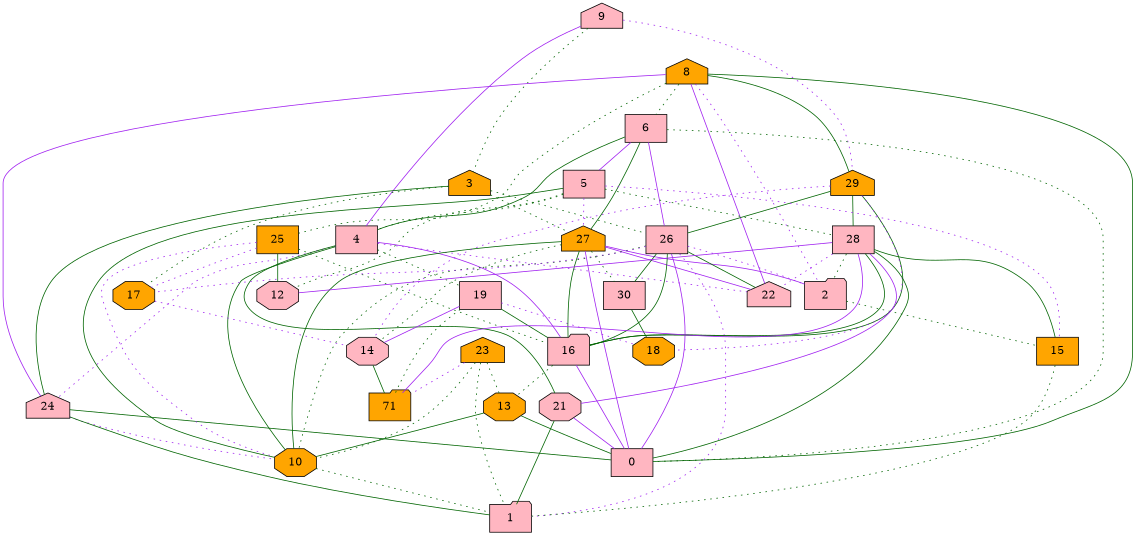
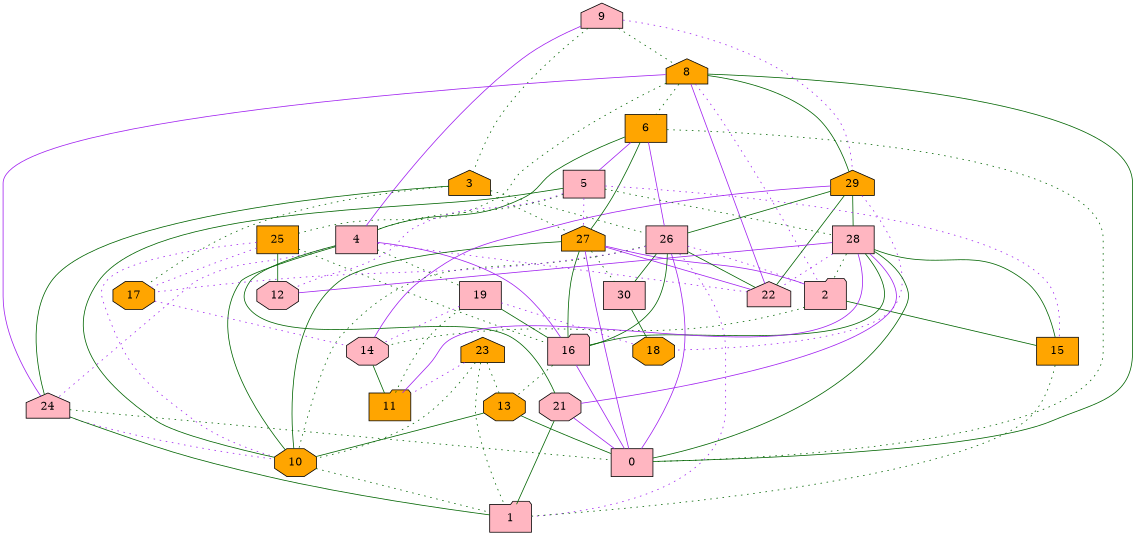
edge "9" -- "8": added
node "6": fillcolor lightpink -> orange
edge "29" -- "14": style dotted -> solid
edge "5" -- "12": color darkgreen -> purple
edge "27" -- "14": now "2" -- "14"
edge "19" -- "14": style solid -> dotted
edge "2" -- "15": style dotted -> solid
edge "29" -- "16": now "29" -- "22"
node "71": label "71" -> "11"
edge "24" -- "0": style solid -> dotted
